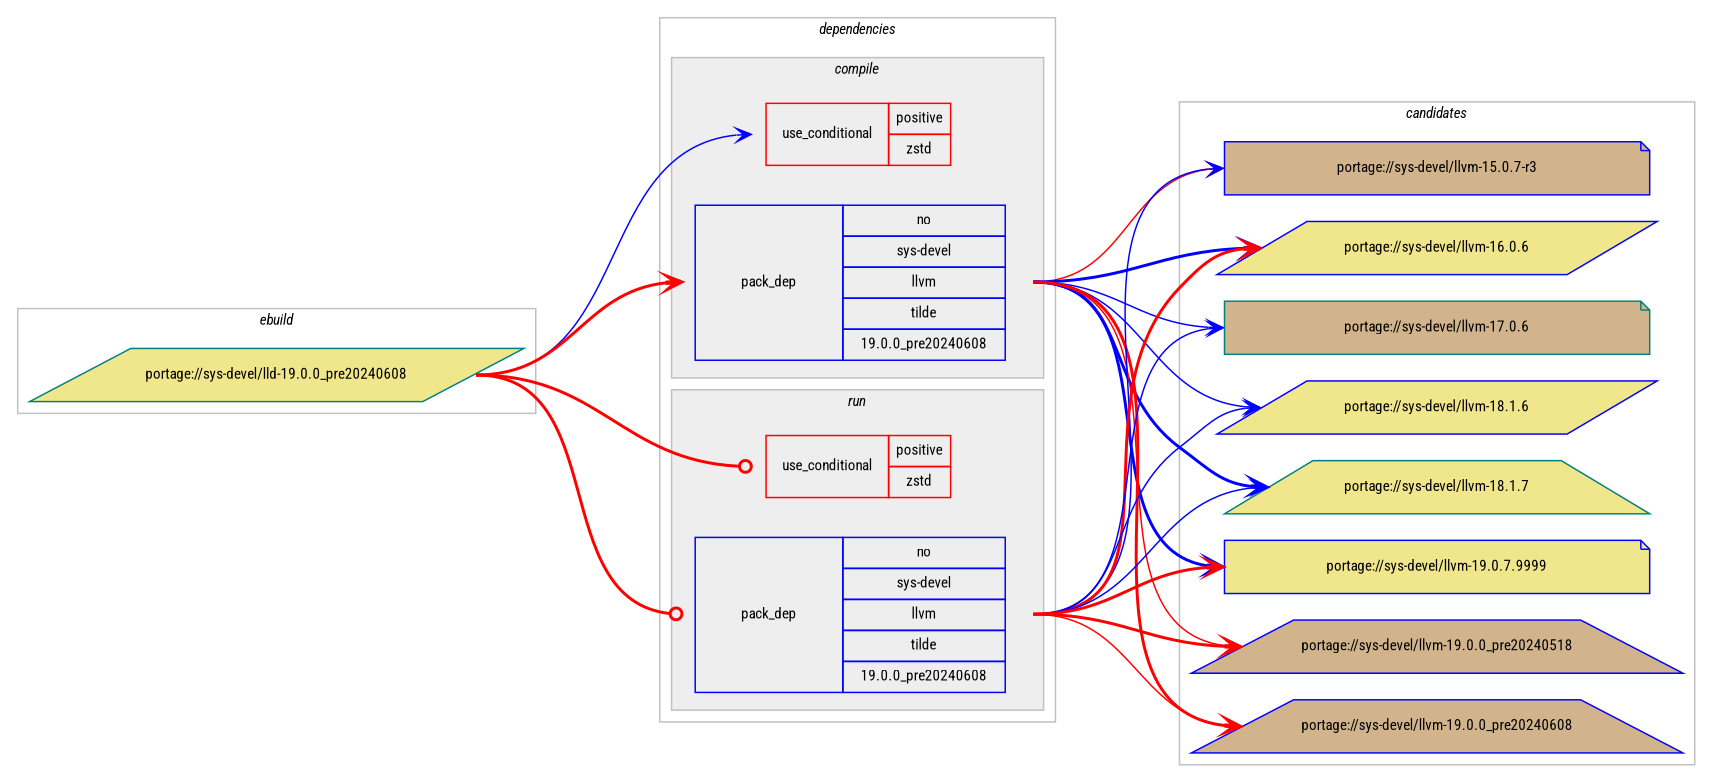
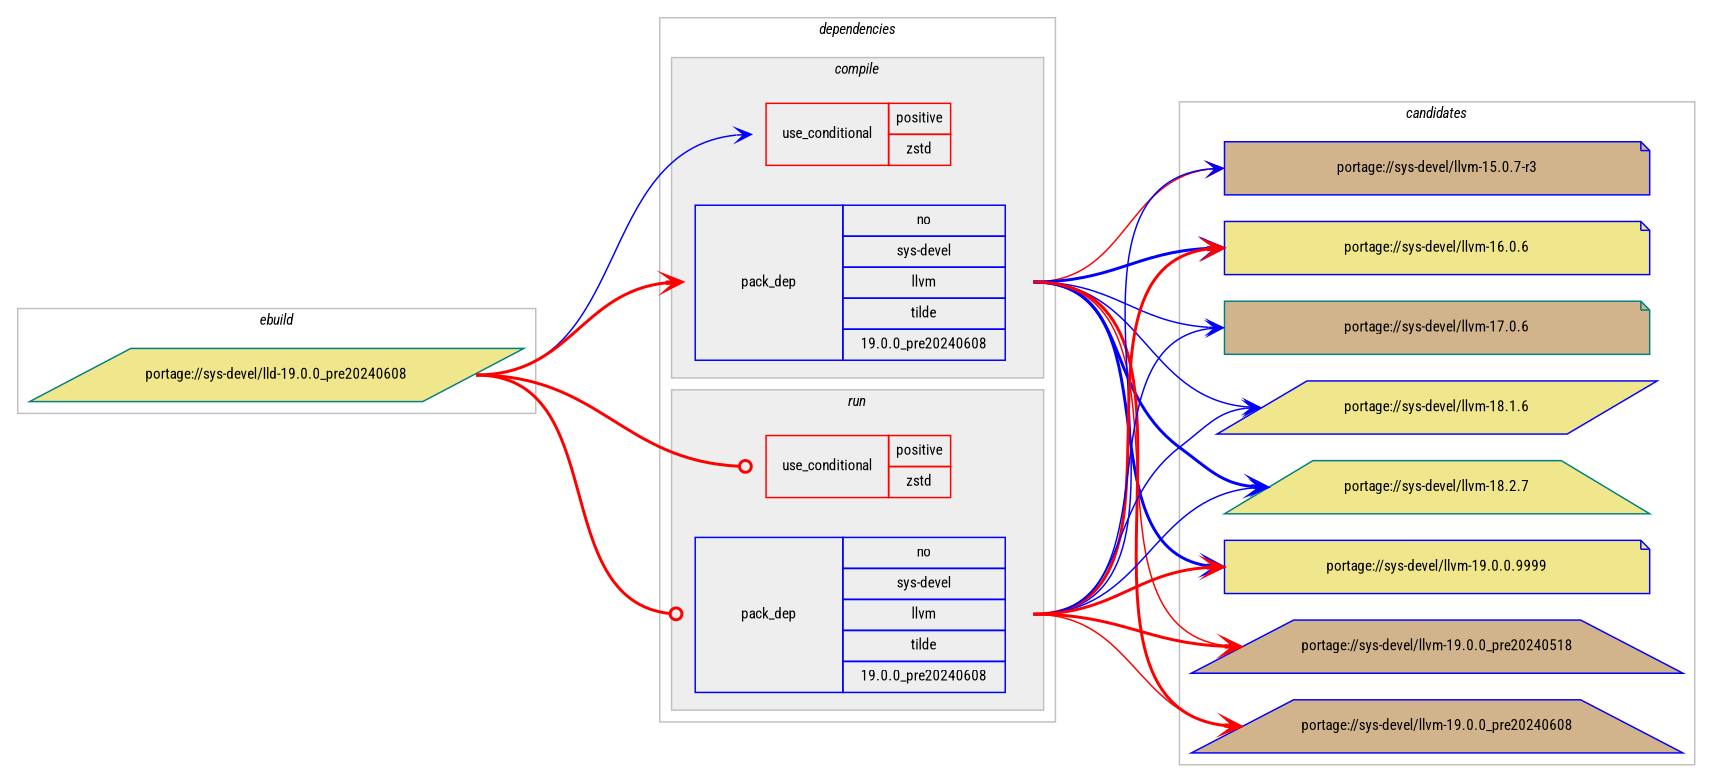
node "portage://sys-devel/llvm-16.0.6": shape parallelogram -> note
node "portage://sys-devel/llvm-18.1.7": label "portage://sys-devel/llvm-18.1.7" -> "portage://sys-devel/llvm-18.2.7"
node "portage://sys-devel/llvm-19.0.7.9999": label "portage://sys-devel/llvm-19.0.7.9999" -> "portage://sys-devel/llvm-19.0.0.9999"
